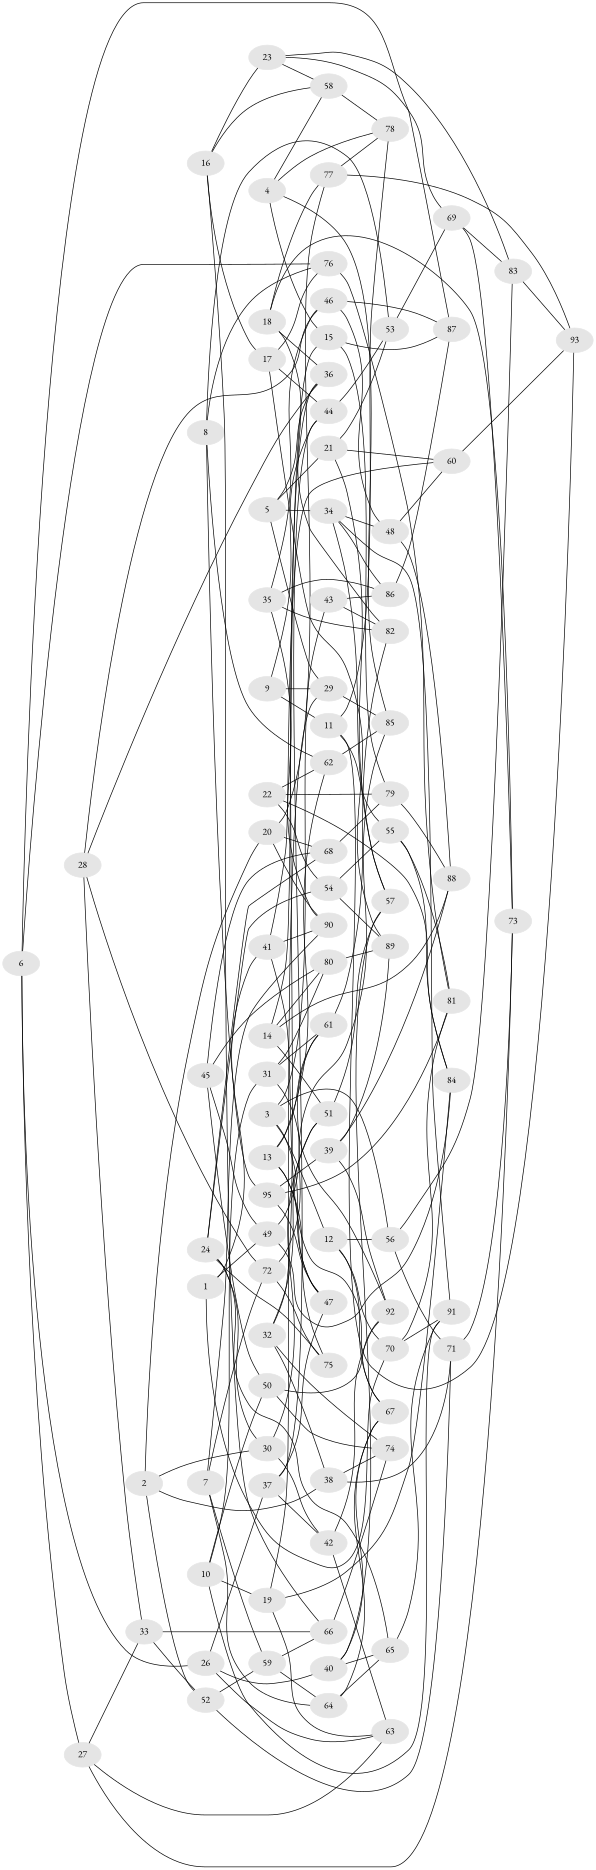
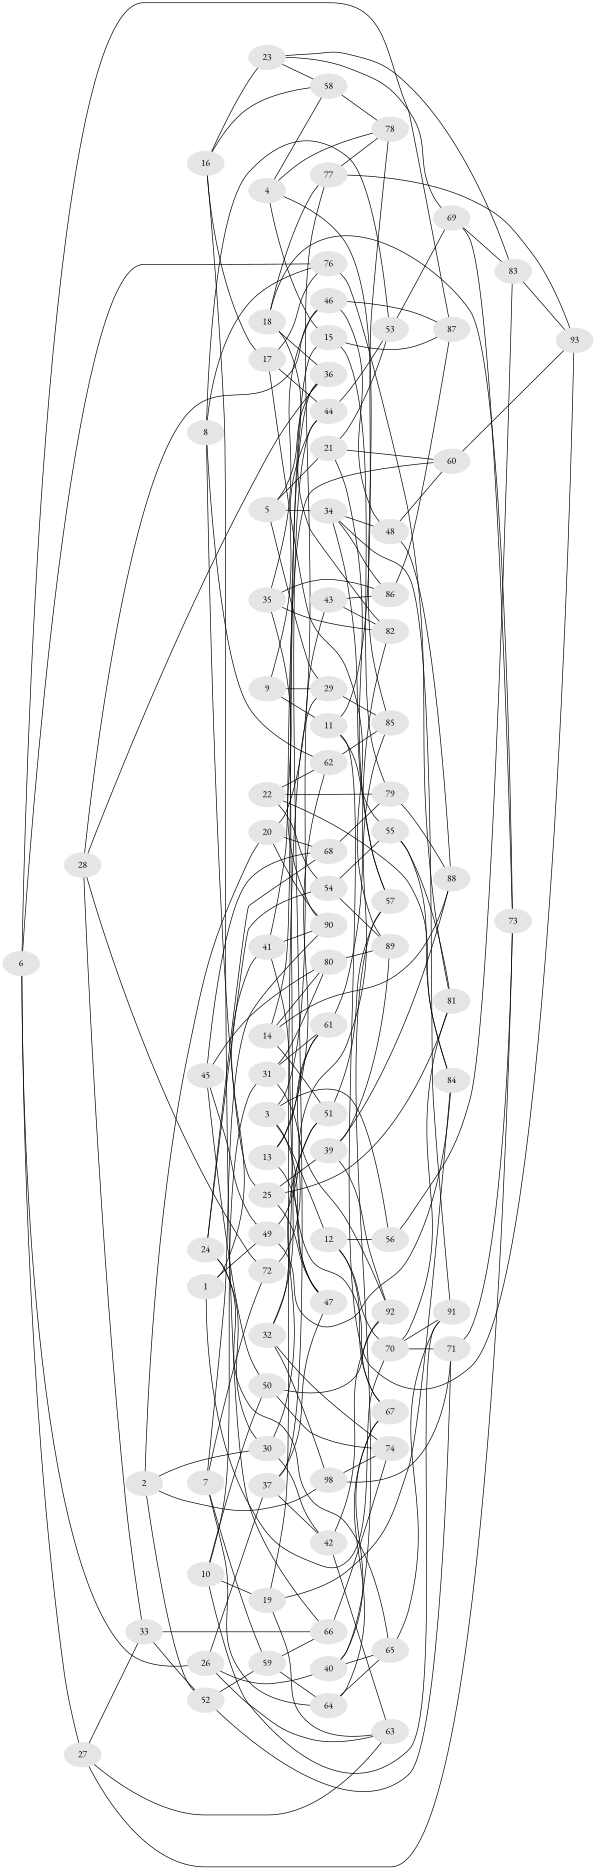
node "95": label "95" -> "25"
edge "56" -- "71": now "70" -- "71"
node "75": removed
node "38": label "38" -> "98"
